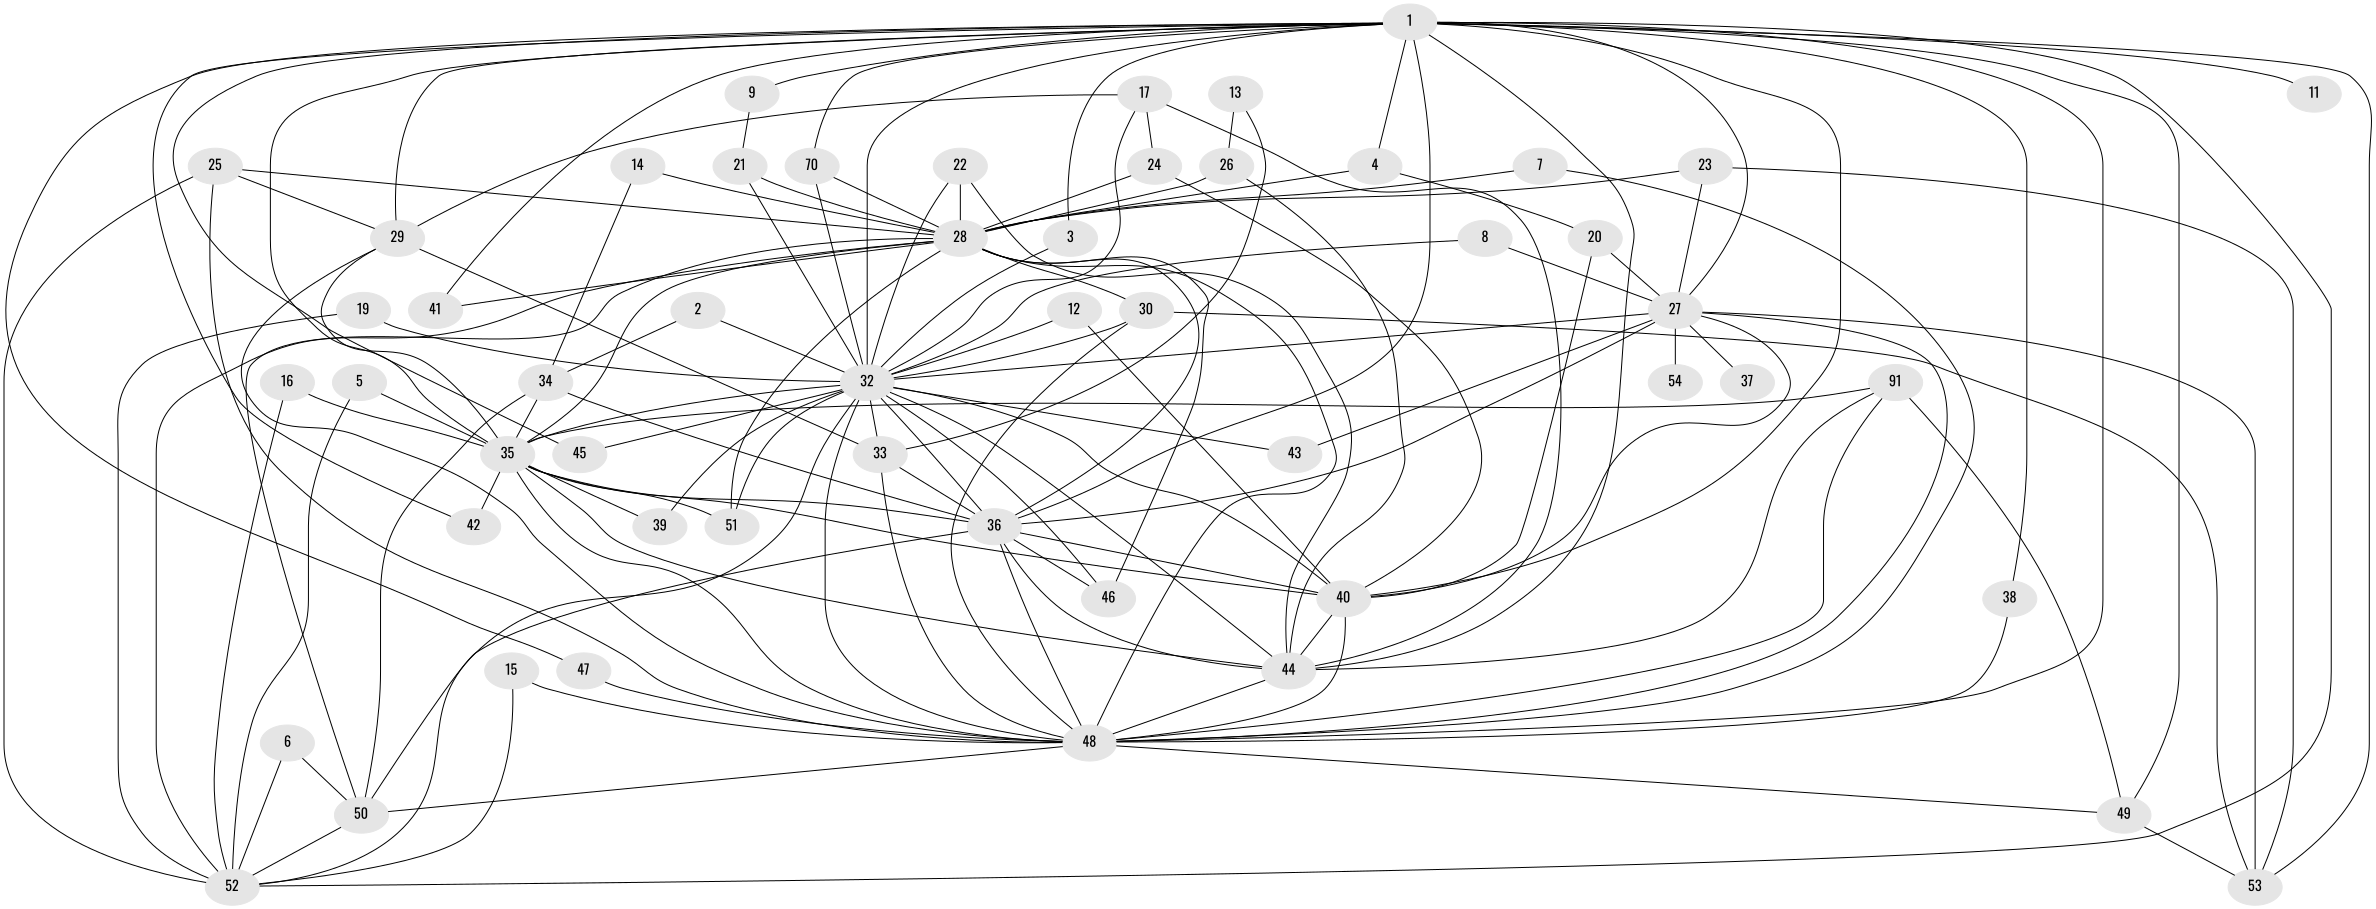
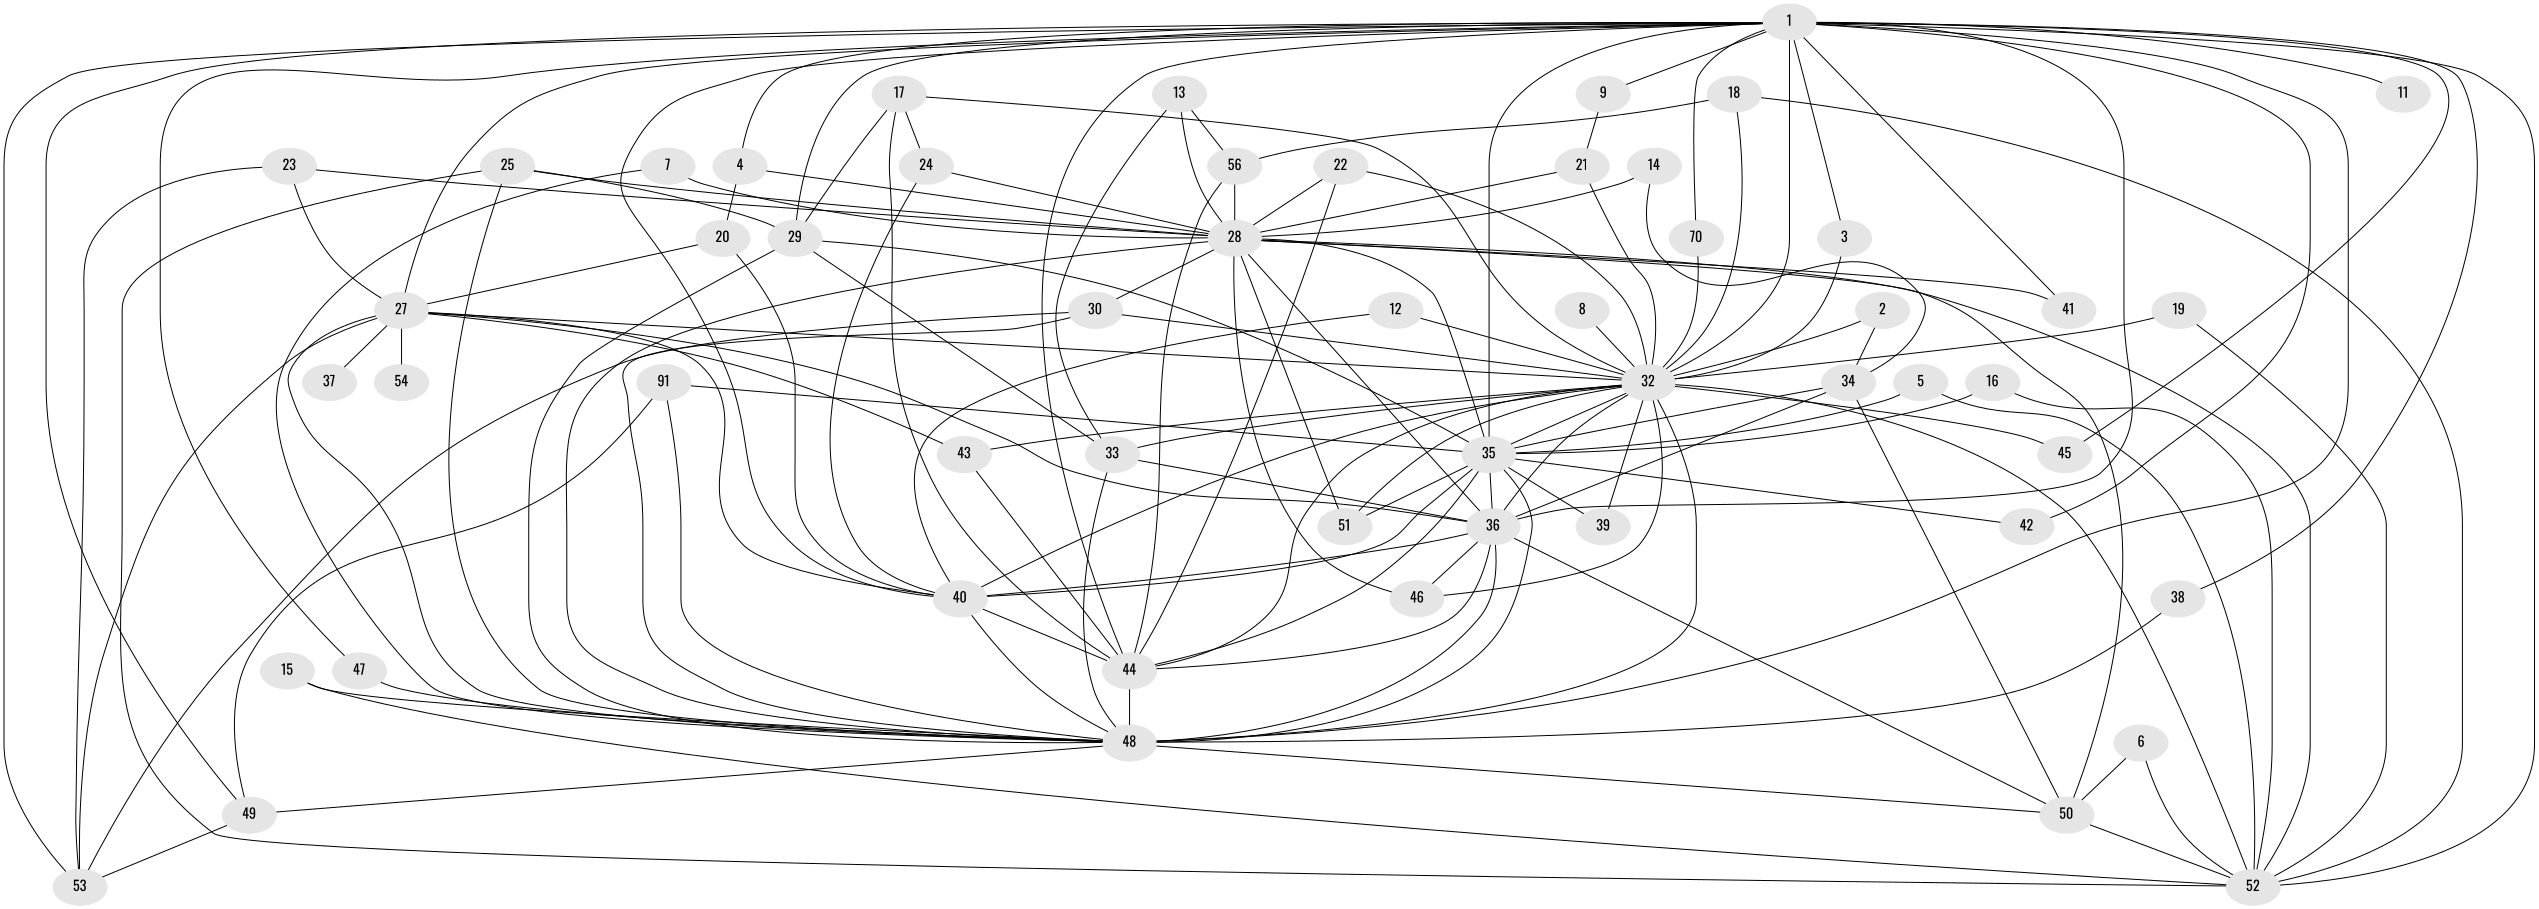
node "18": added
node "26": label "26" -> "56"
edge "70" -- "28": now "13" -- "28"
edge "8" -- "27": removed
edge "91" -- "44": now "43" -- "44"
